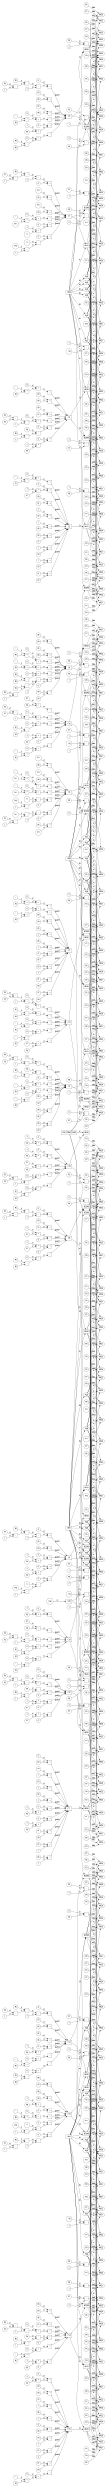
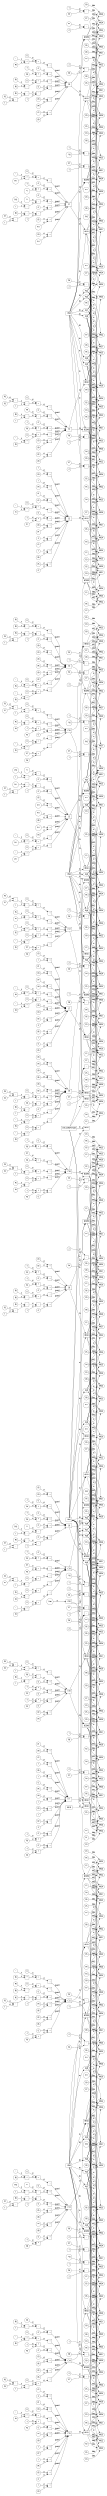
node "FALSE": added
